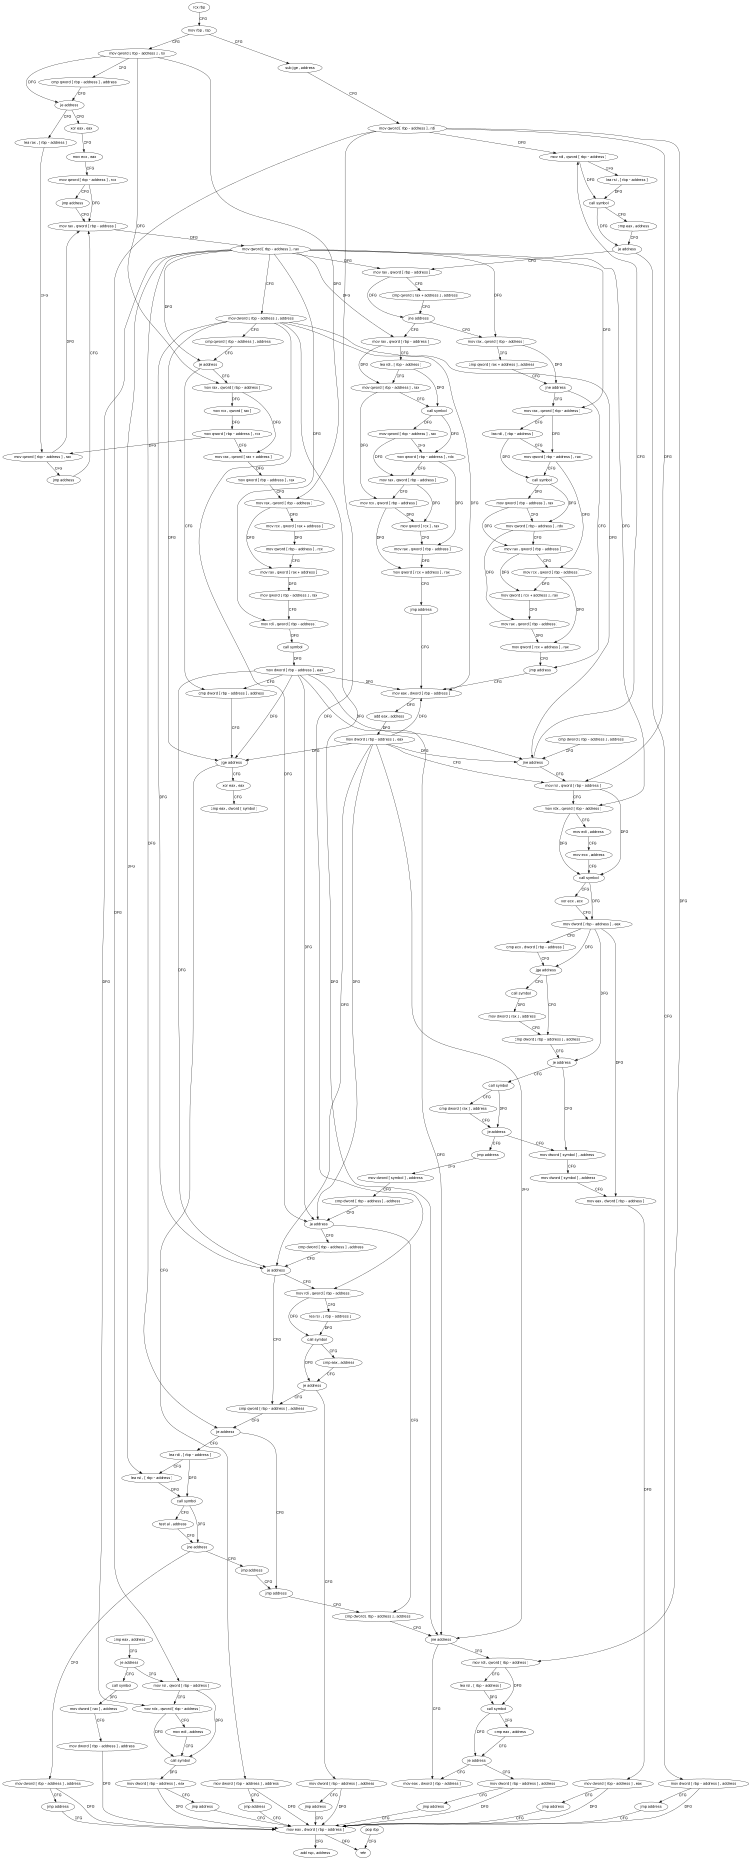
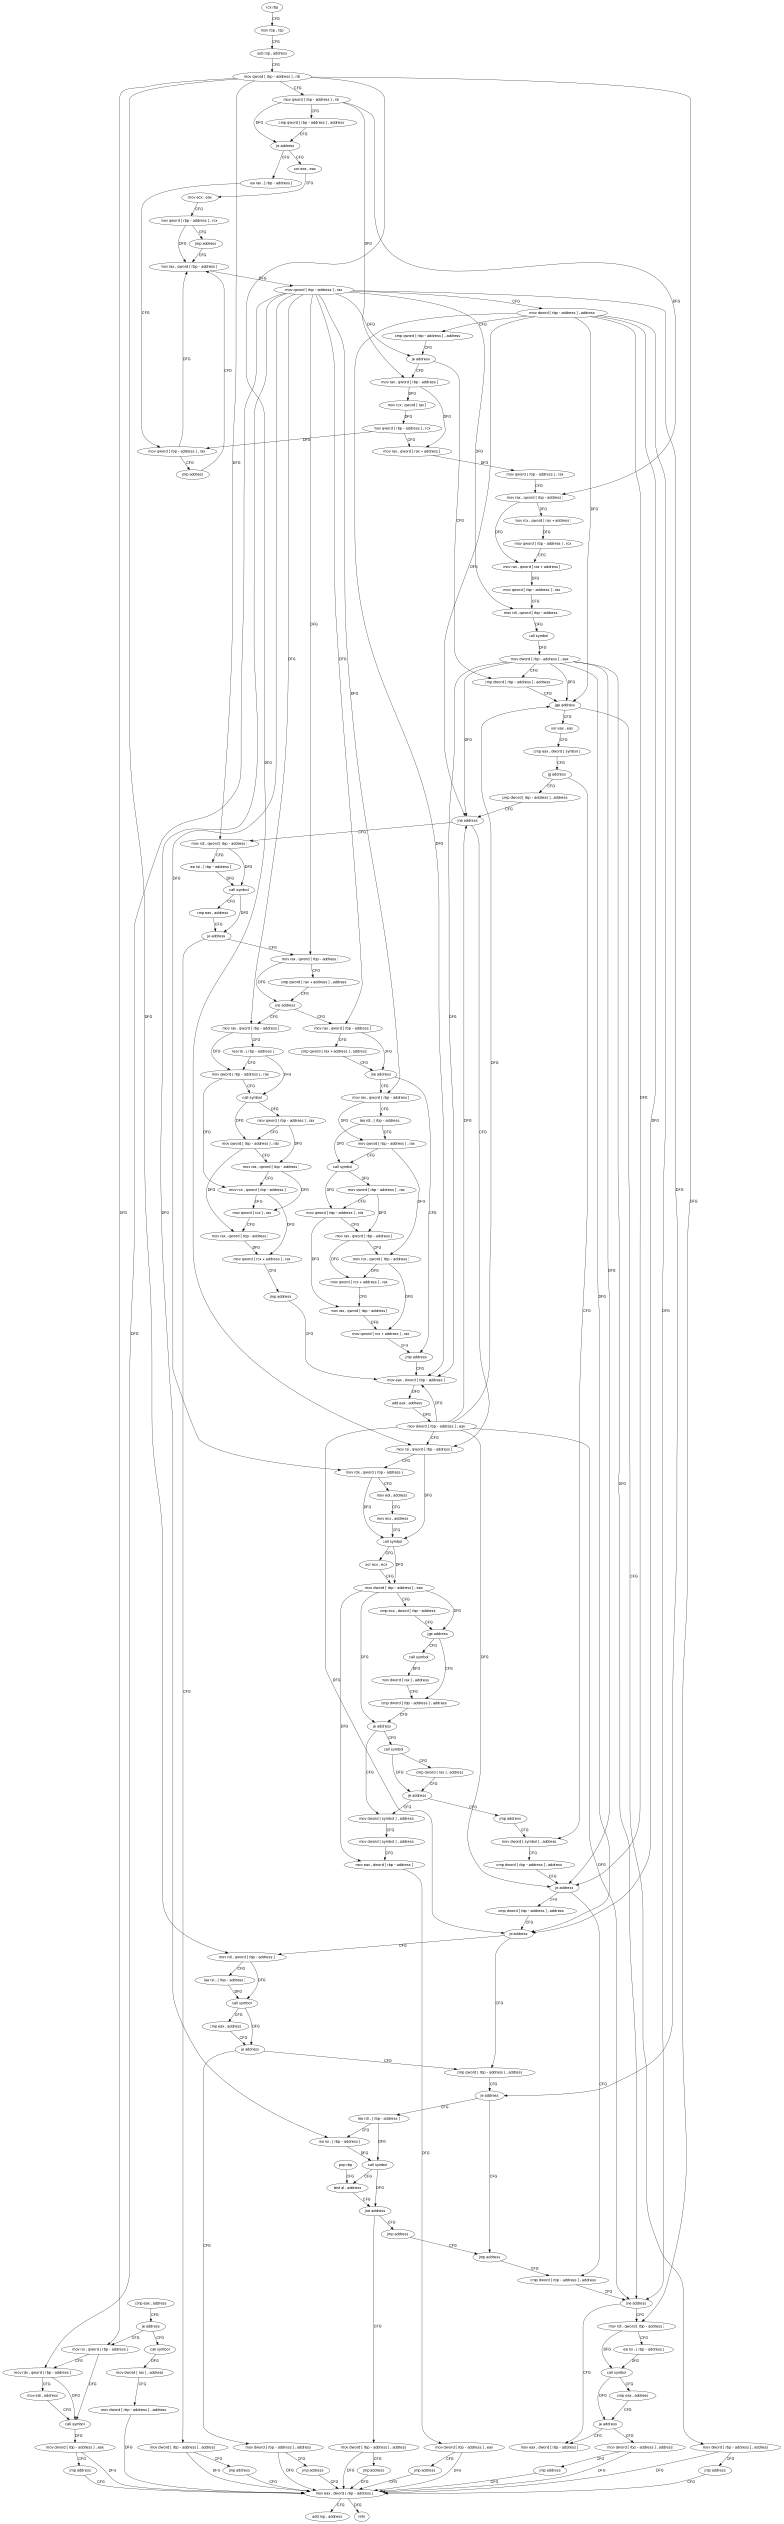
edge "mov rbp , rsp" -> "mov qword [ rbp - address ] , rsi": now "mov qword [ rbp - address ] , rdi" -> "mov qword [ rbp - address ] , rsi"
node "sub jge , address": label "sub jge , address" -> "sub rsp , address"
node "jg address": added
edge "pop rbp" -> "retn": now "pop rbp" -> "test al , address"
